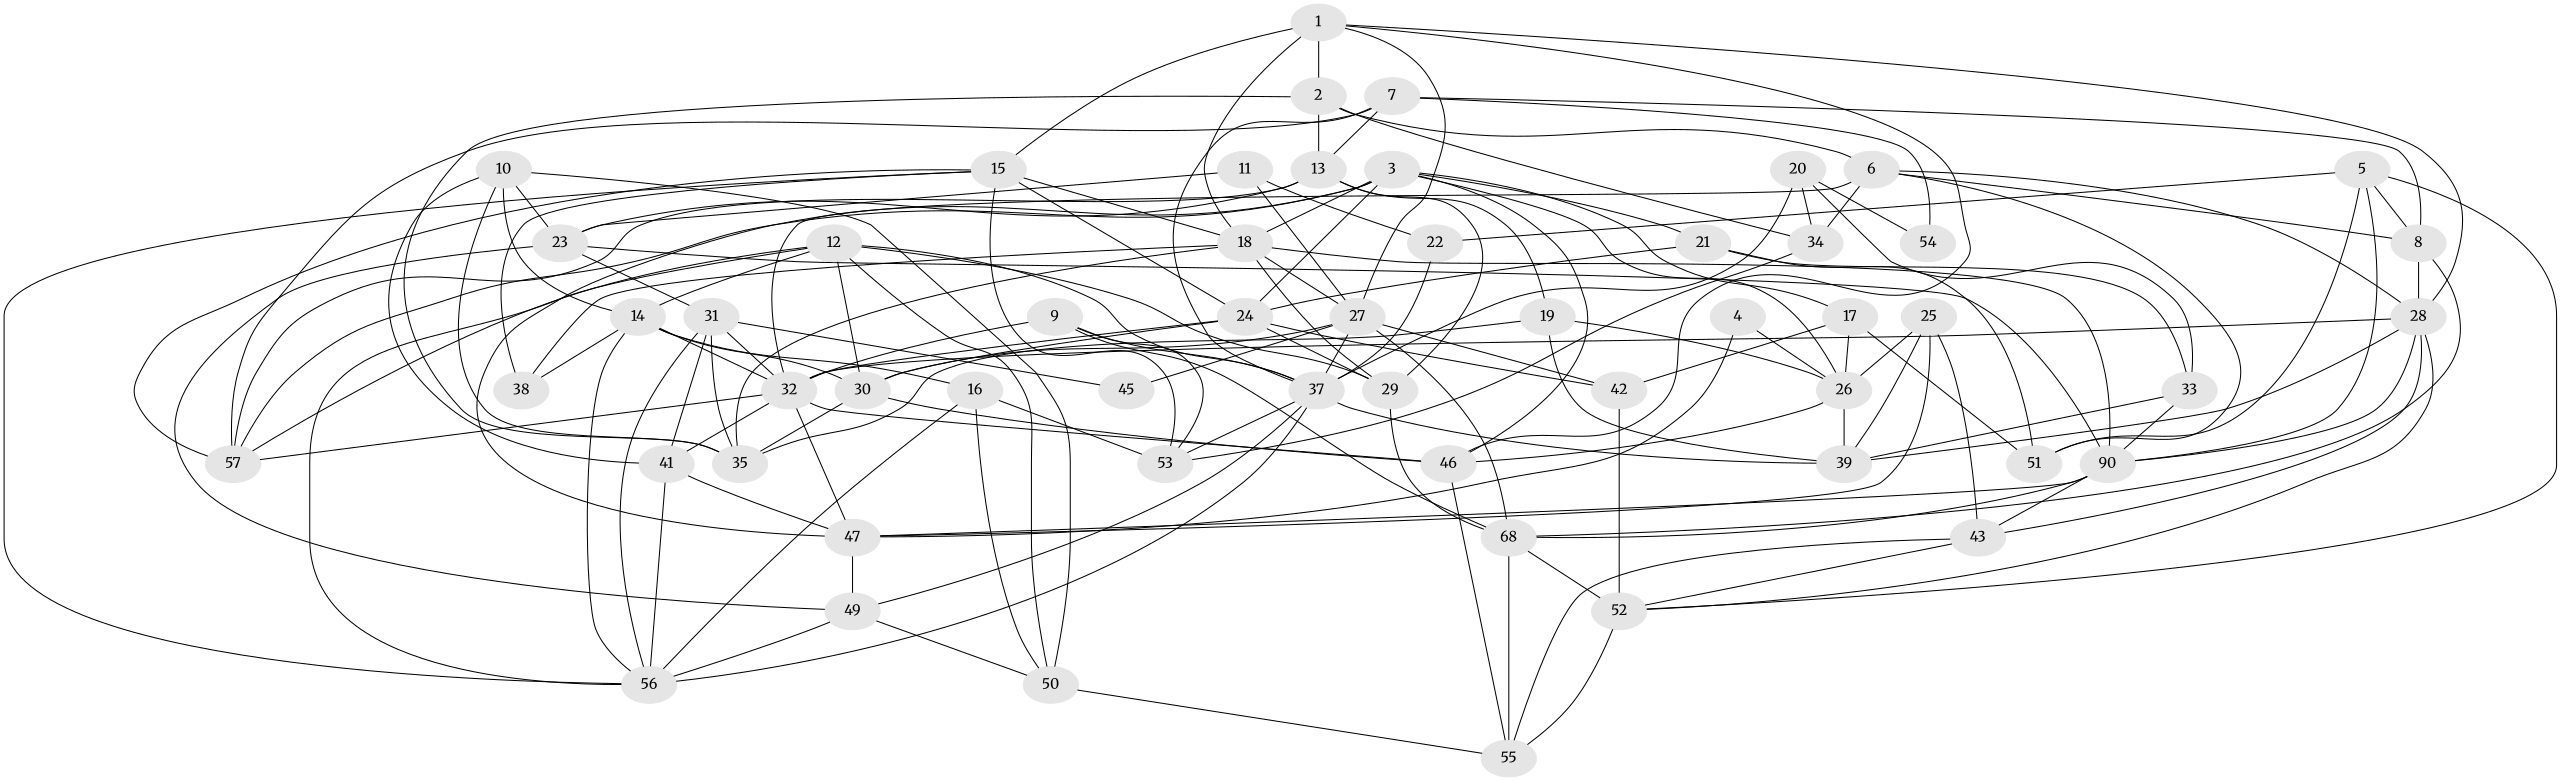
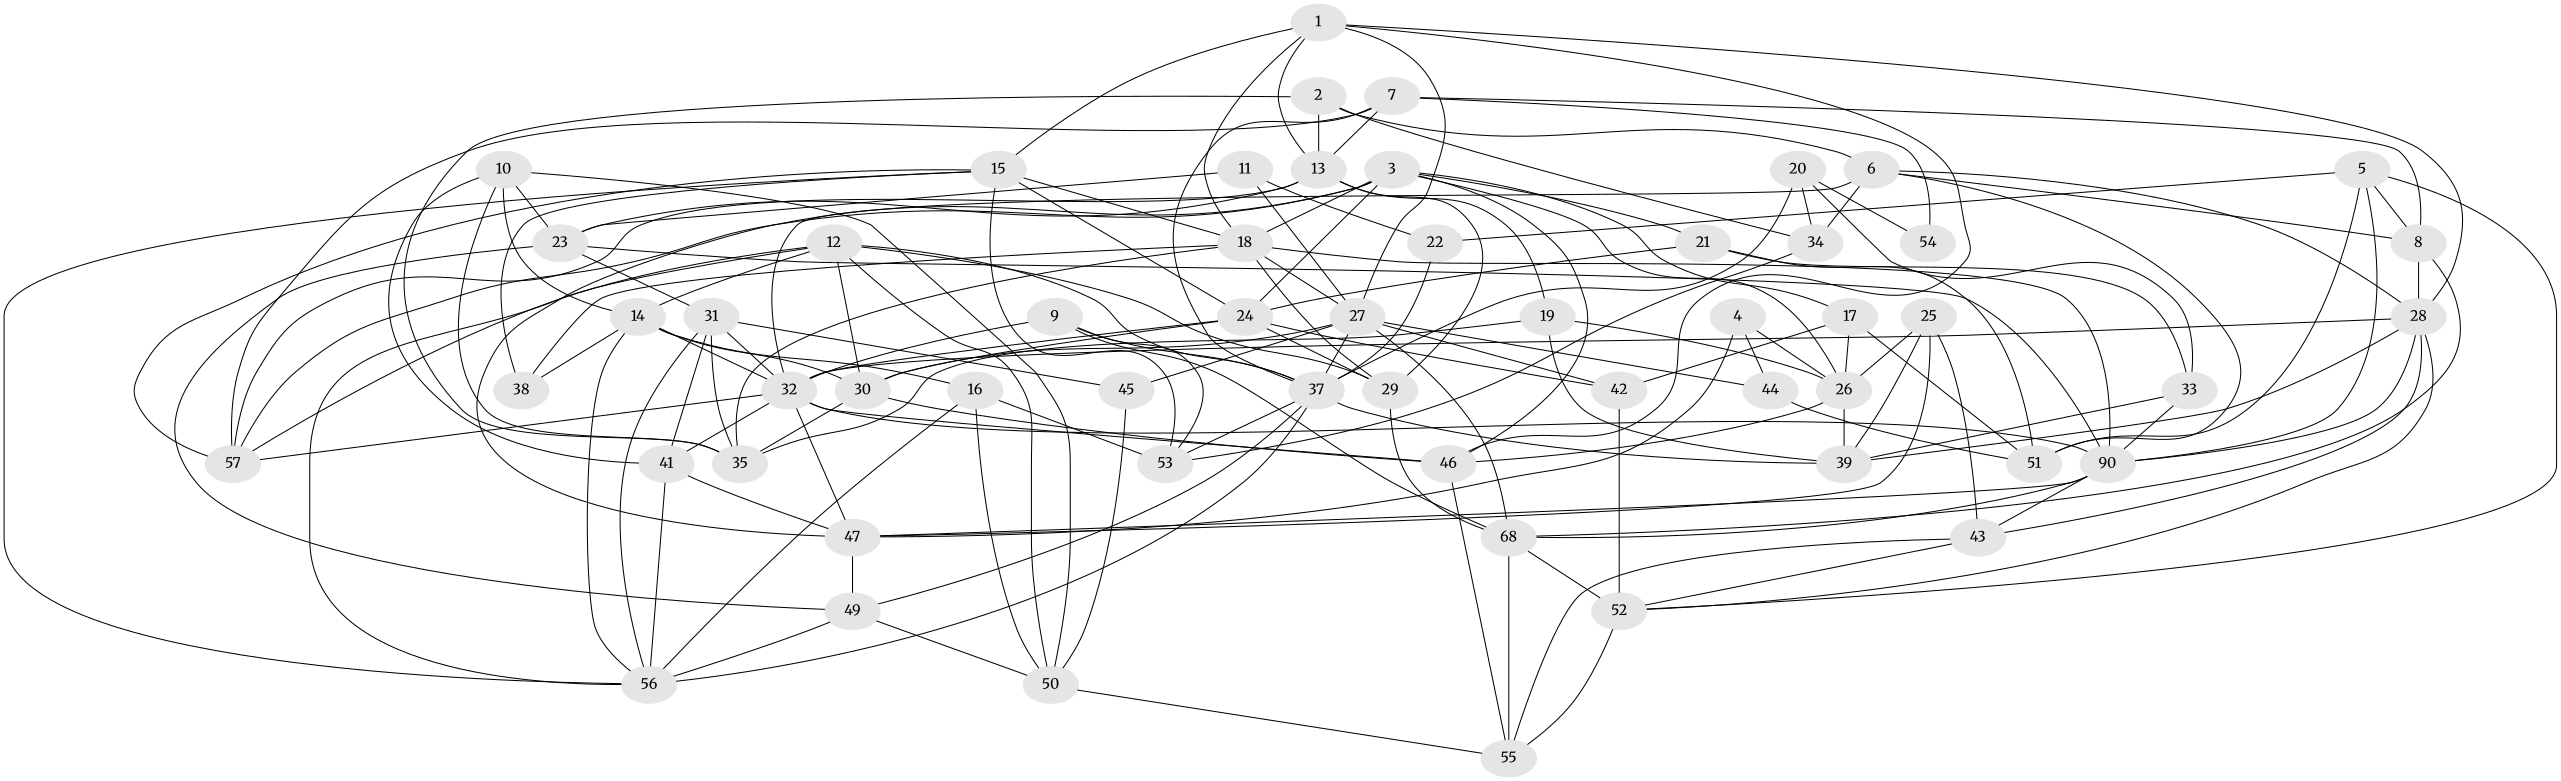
edge "1" -- "2": now "1" -- "13"
node "44": added
edge "32" -- "90": added
edge "45" -- "50": added
